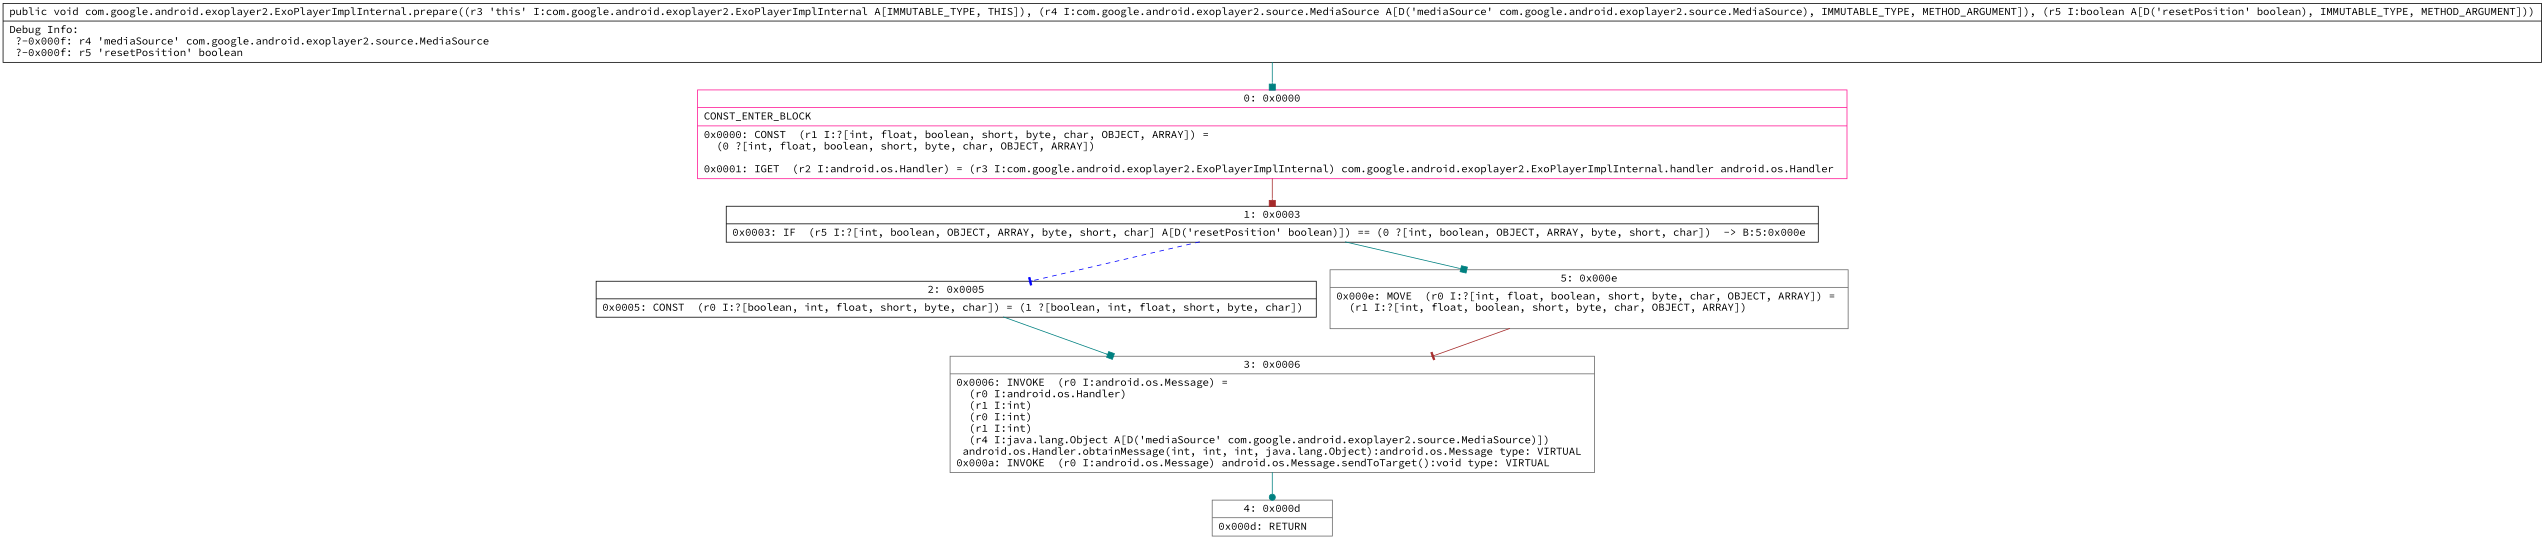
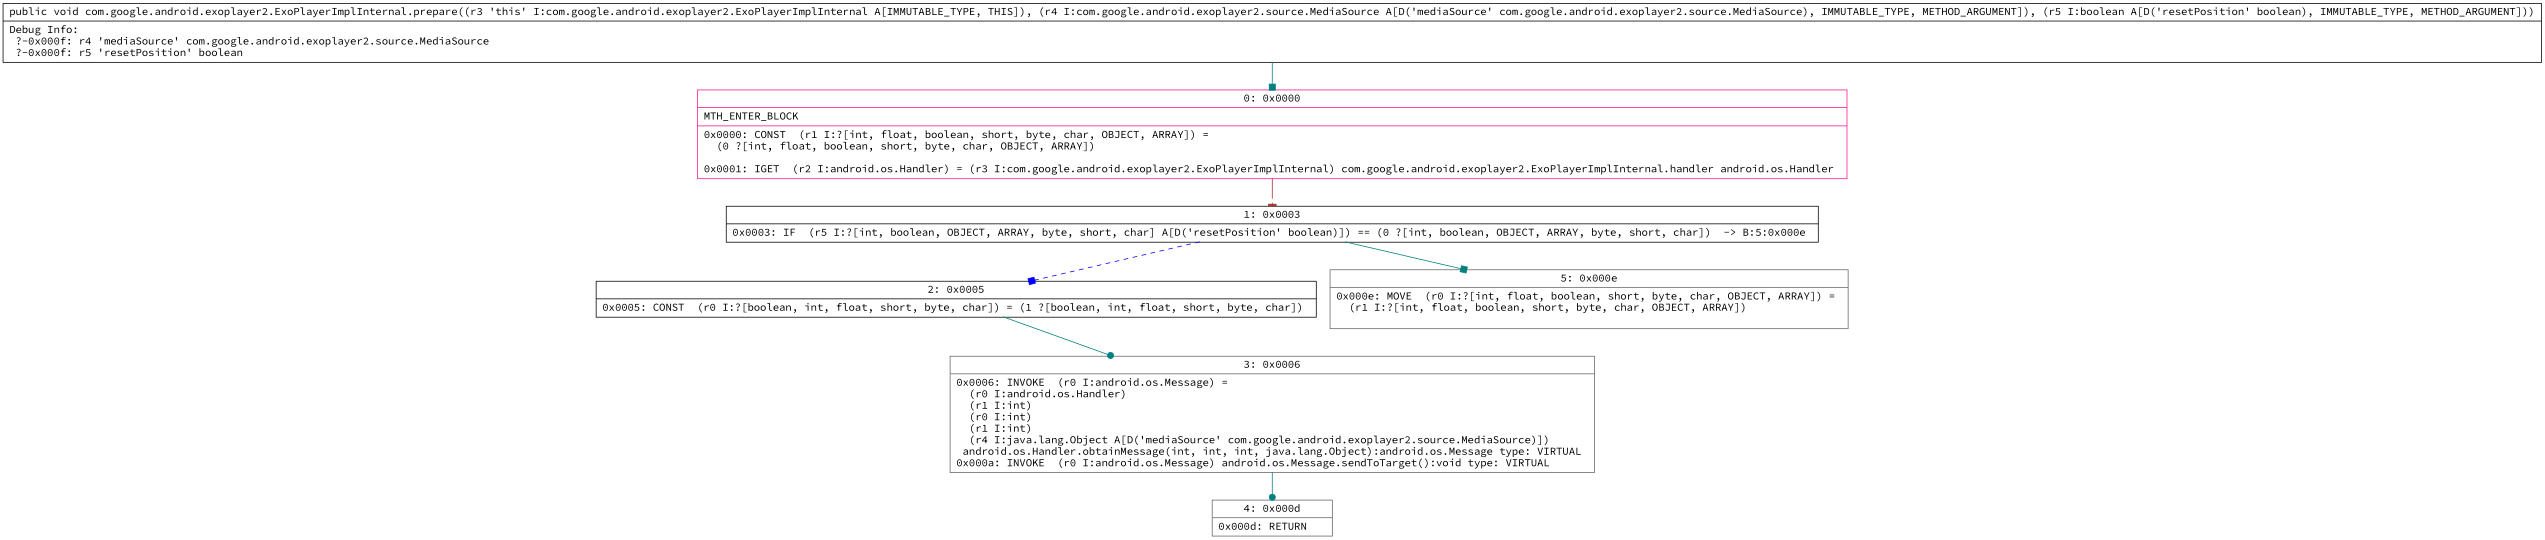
node "0: 0x0000": text "CONST_ENTER_BLOCK" -> "MTH_ENTER_BLOCK"
edge "0: 0x0000" -> "1: 0x0003": arrowhead box -> tee
edge "1: 0x0003" -> "2: 0x0005": arrowhead tee -> box
edge "2: 0x0005" -> "3: 0x0006": arrowhead box -> dot
edge "5: 0x000e" -> "3: 0x0006": removed
